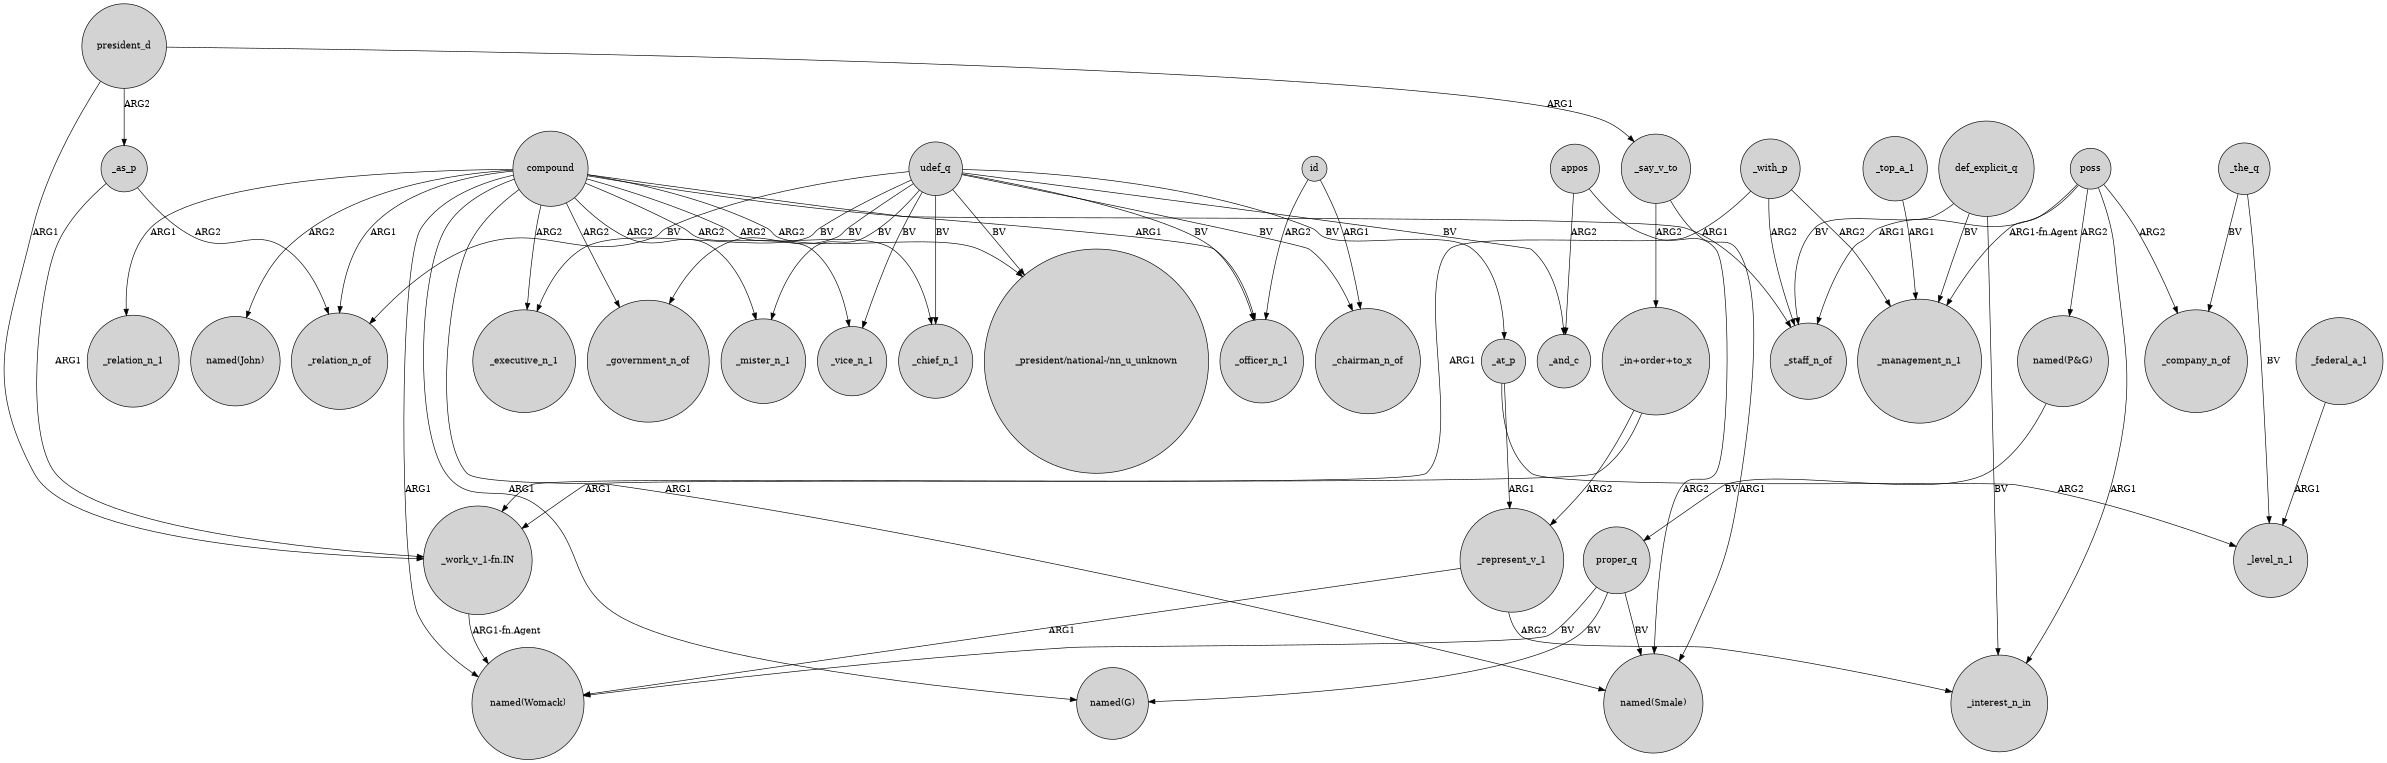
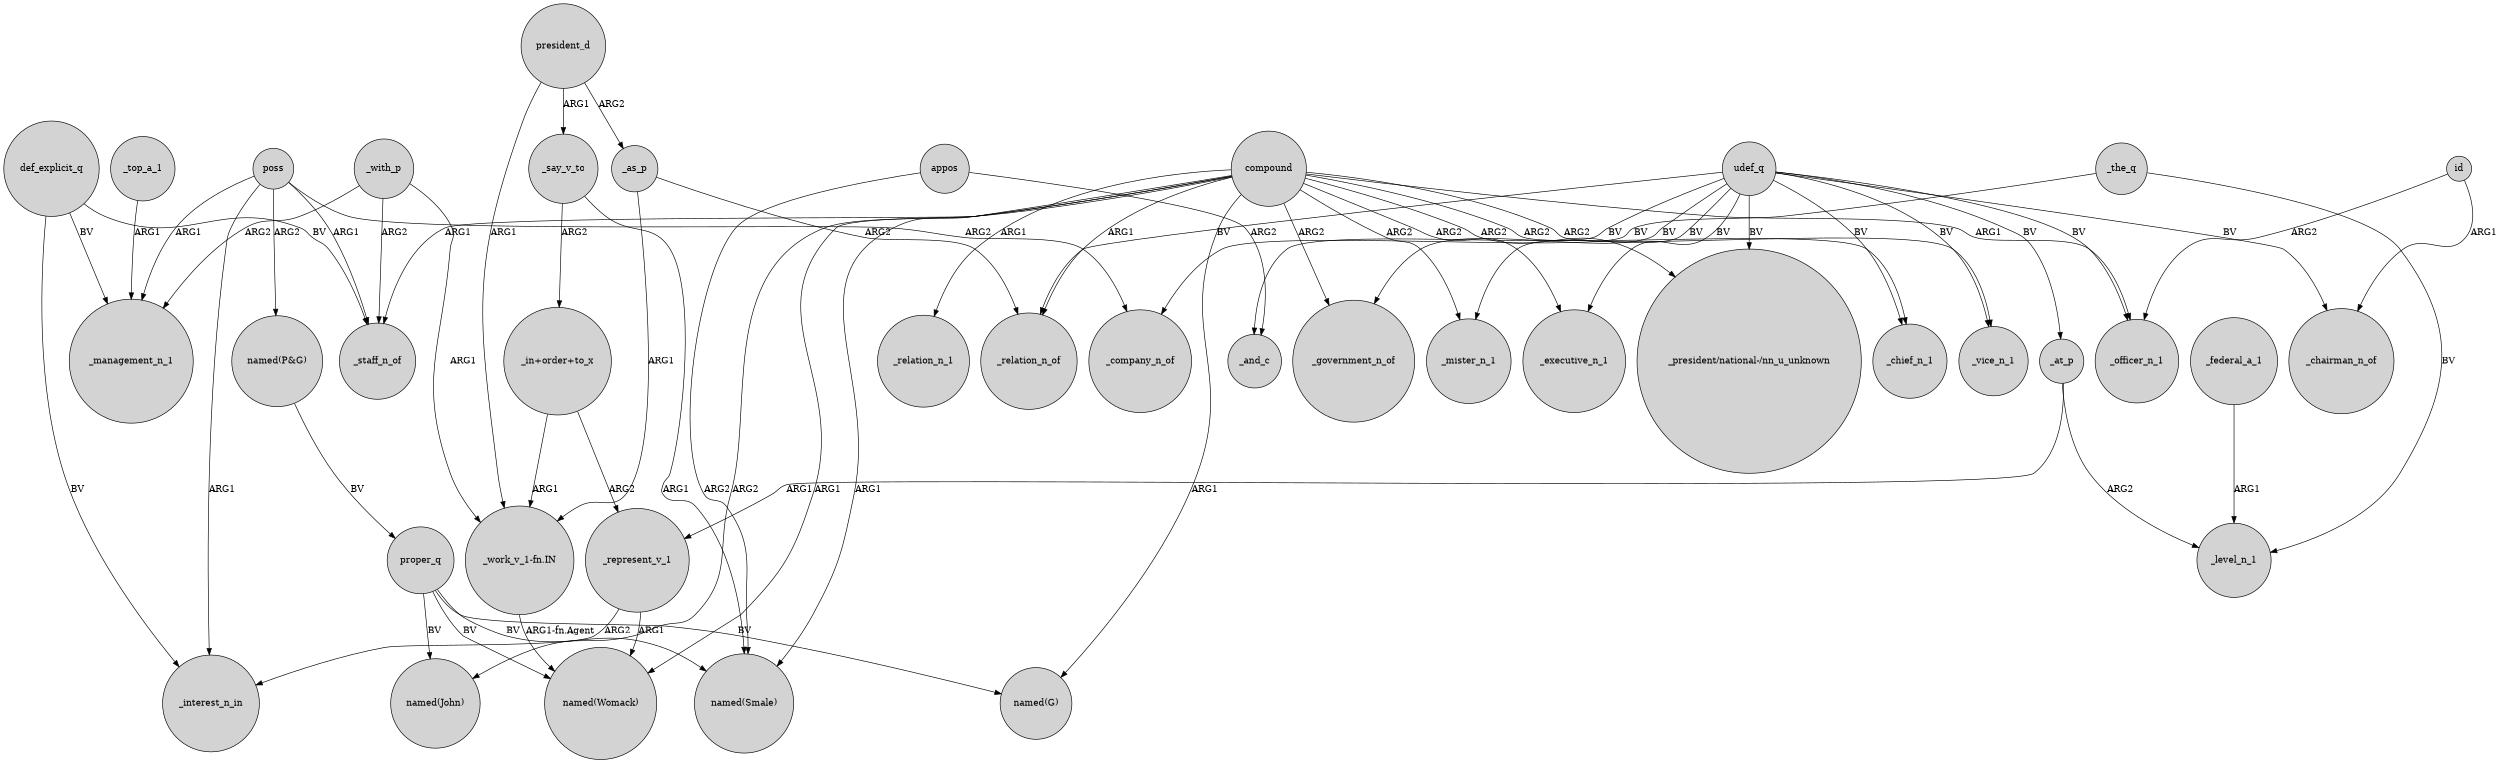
edge "poss" -> "_management_n_1": label "ARG1-fn.Agent" -> "ARG1"
edge "proper_q" -> "named(John)": added, label "BV"
